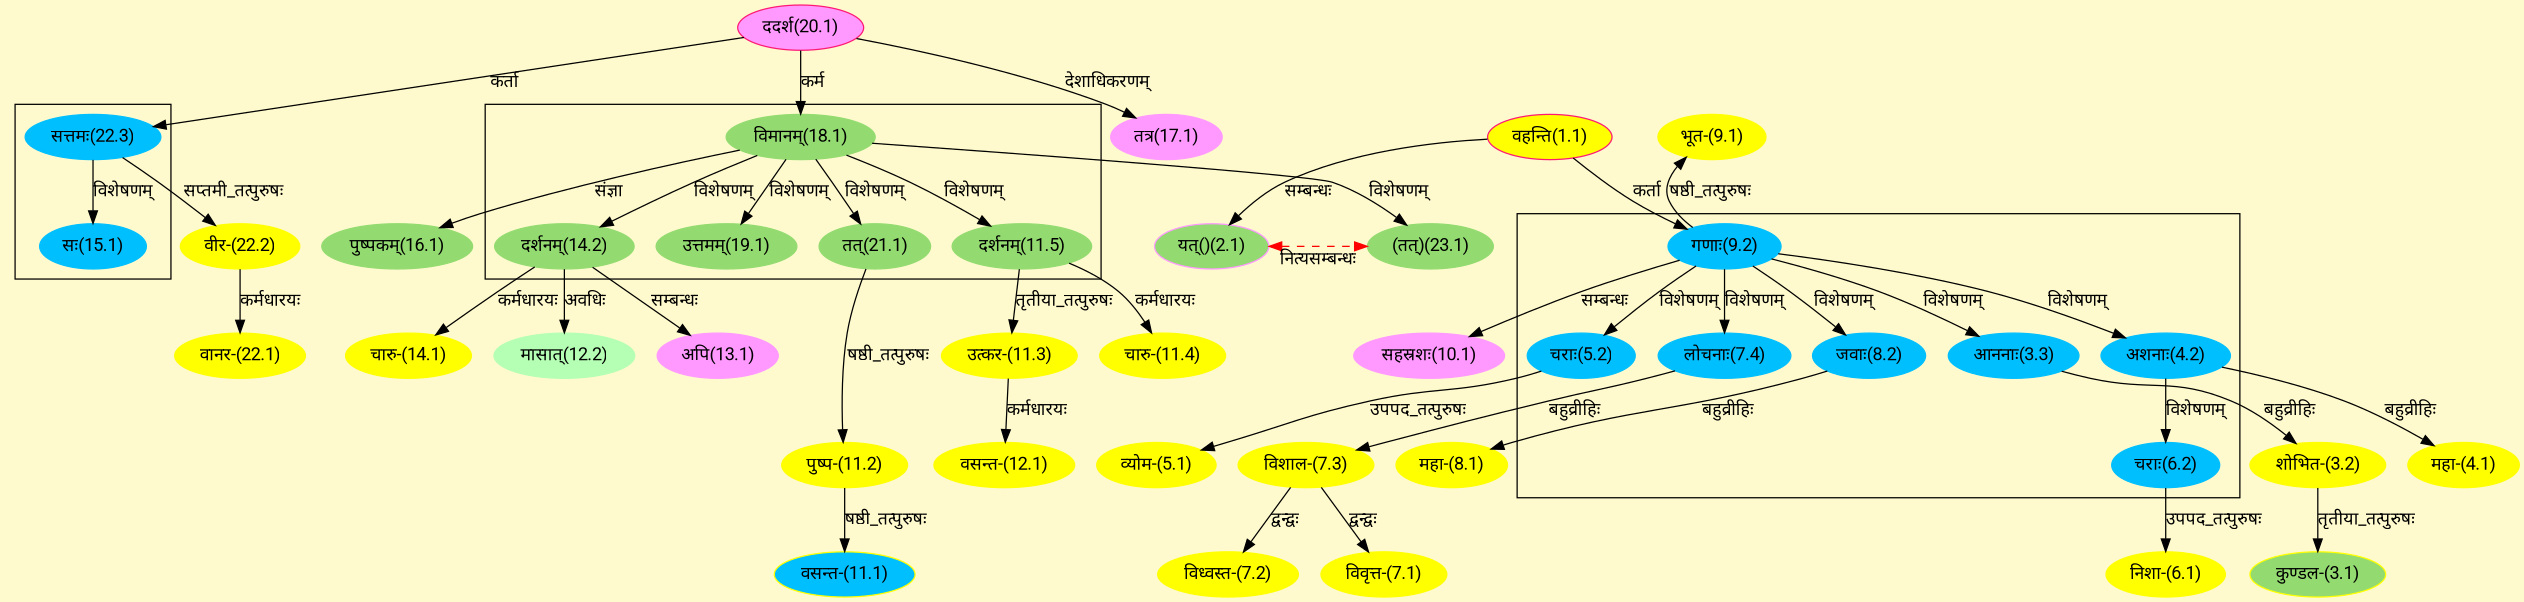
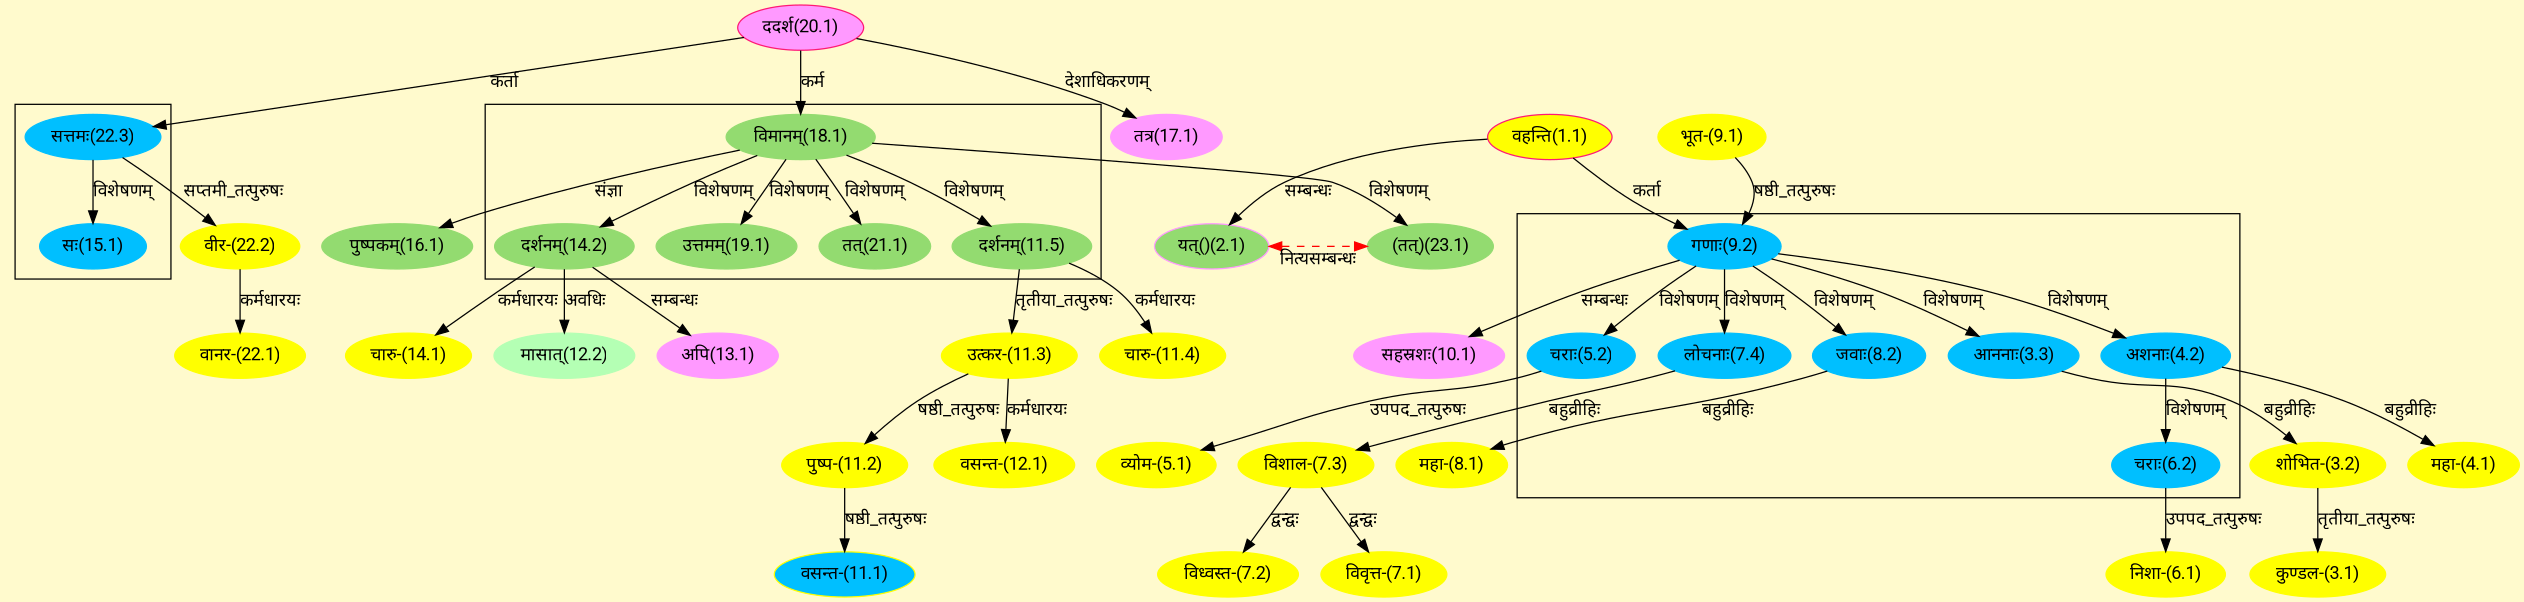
edge "गणाः(9.2)" -> "भूत-(9.1)": reversed
edge "तत्(21.1)" -> "पुष्प-(11.2)": now "उत्कर-(11.3)" -> "पुष्प-(11.2)"
node "कुण्डल-(3.1)": fillcolor #93db70 -> #ffff00
